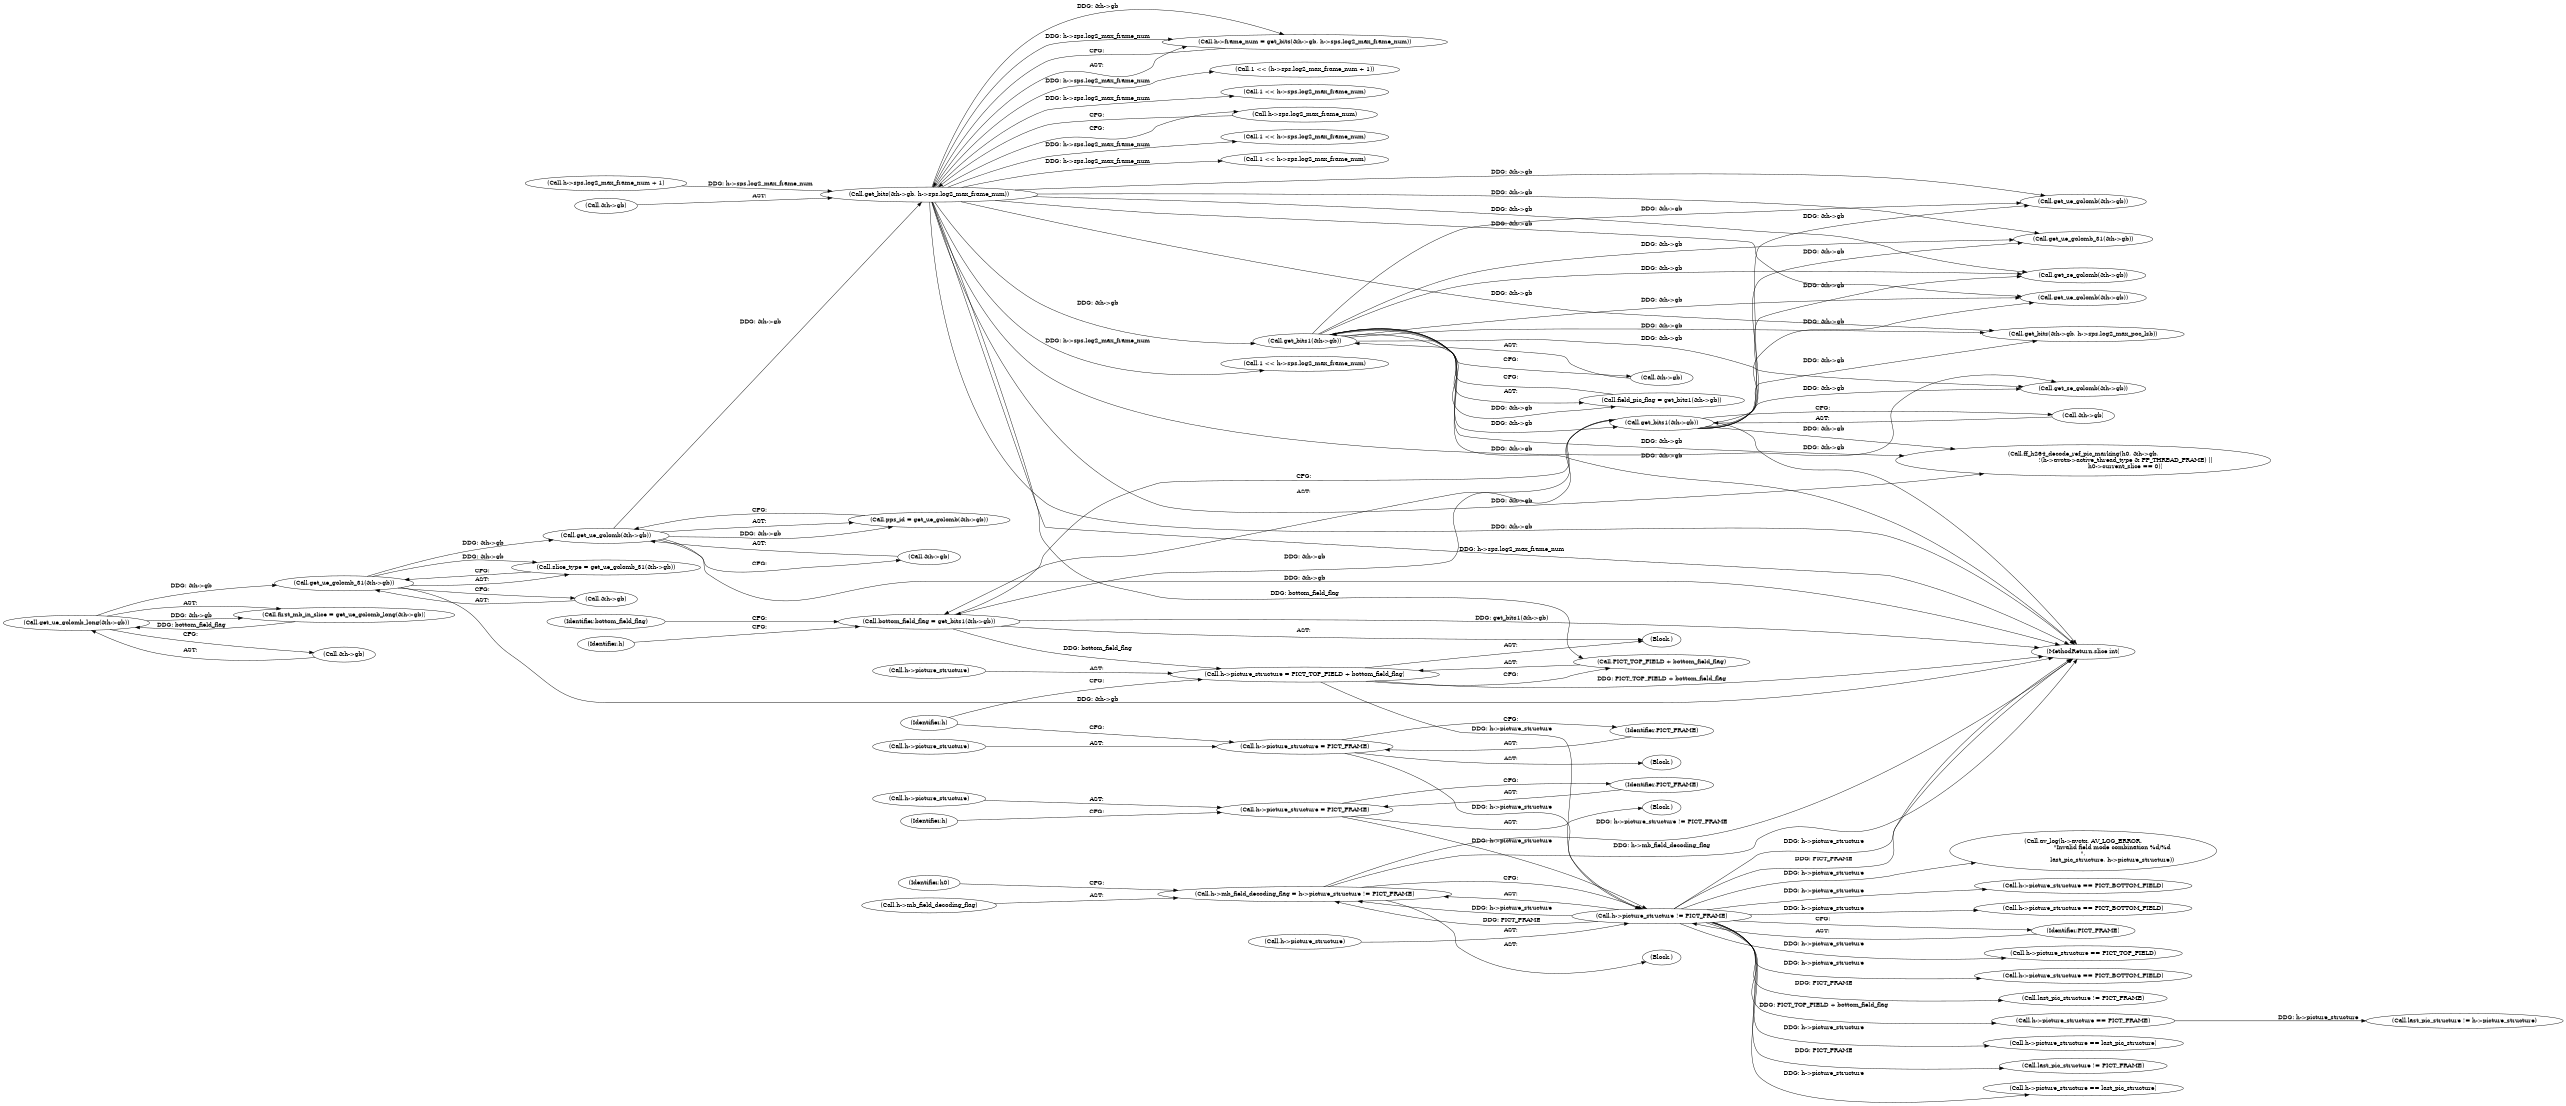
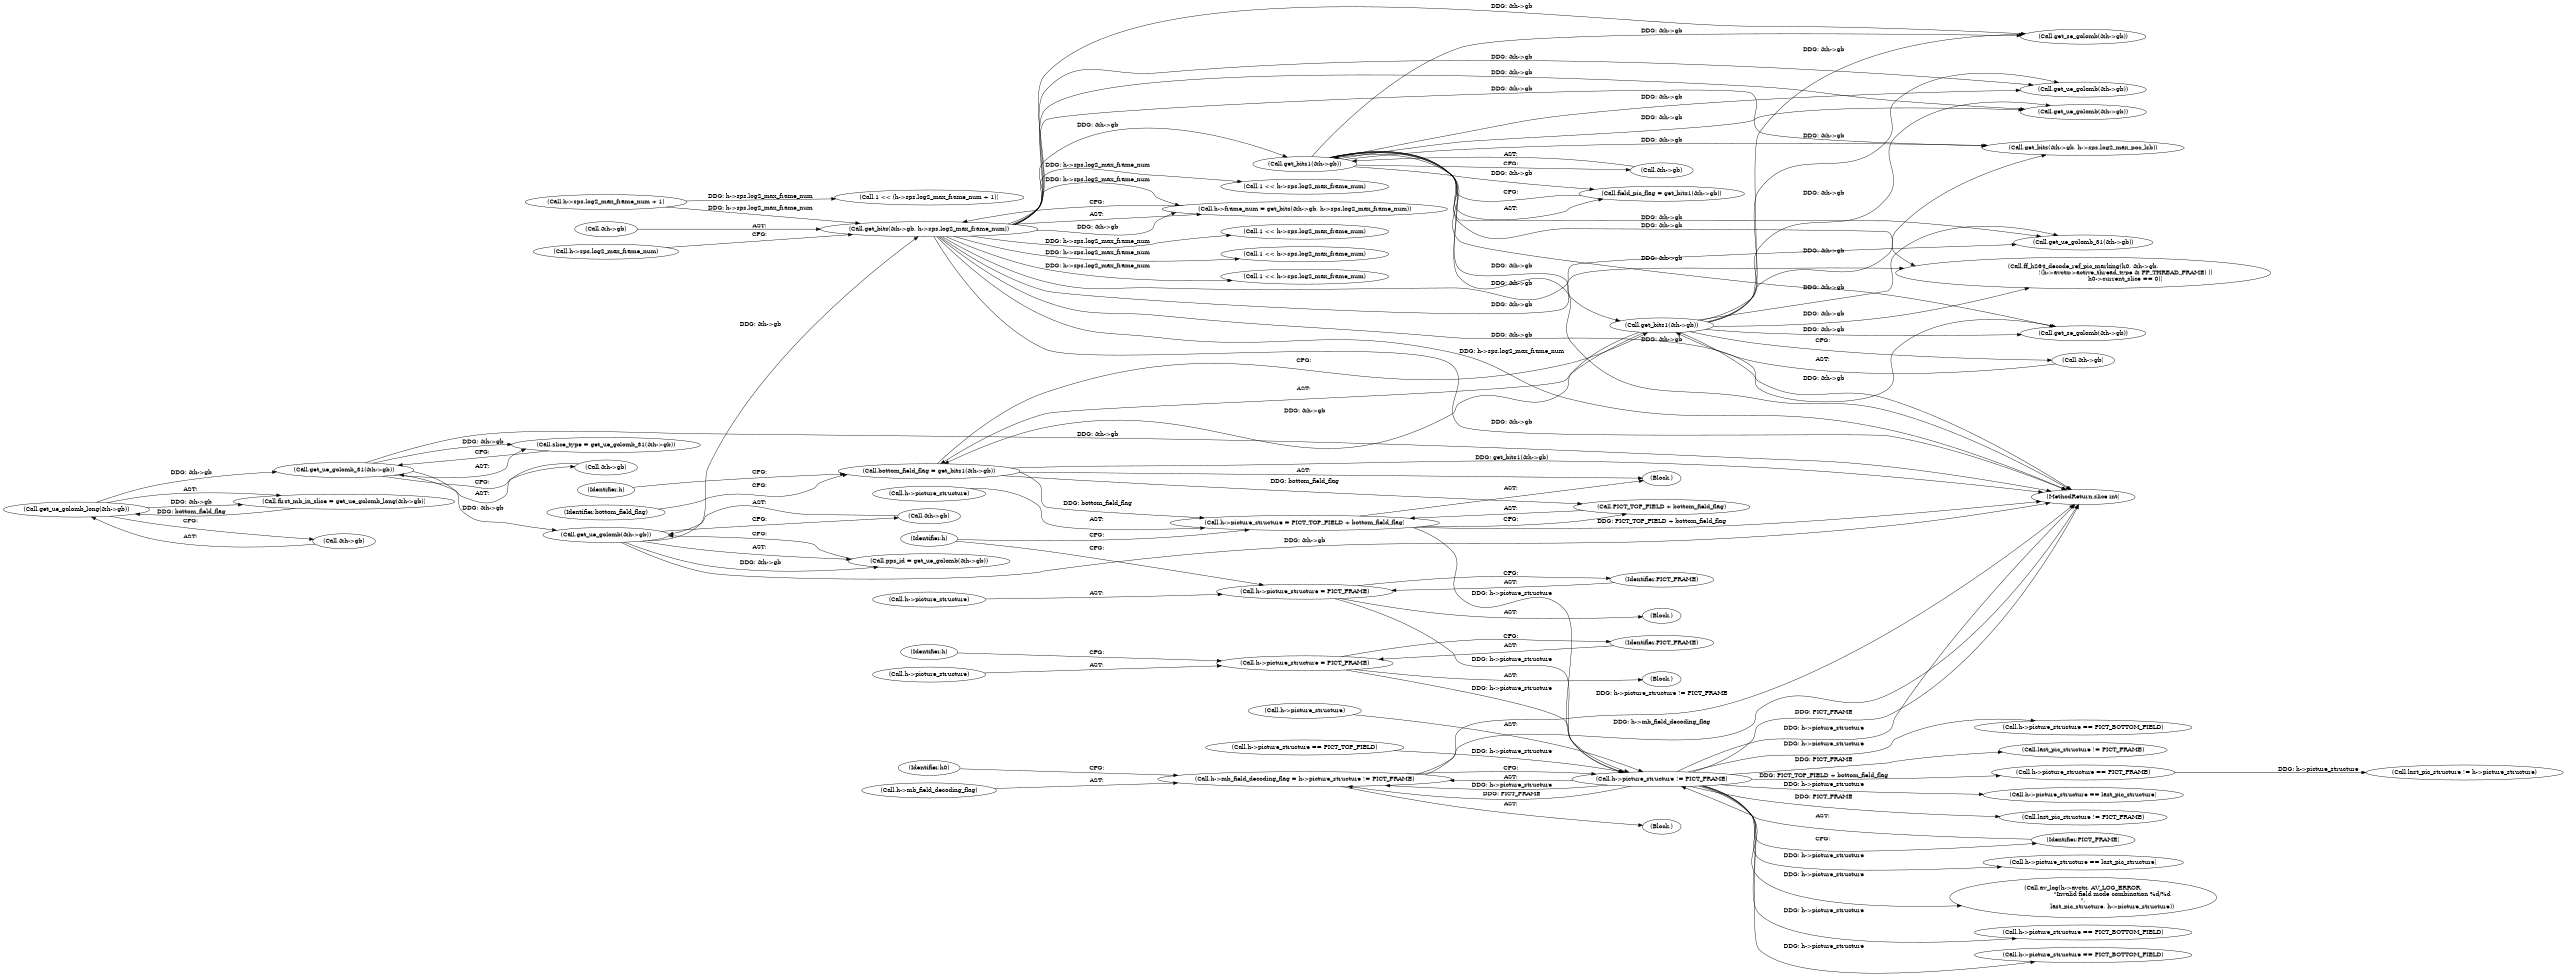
edge "(Call,get_bits(&h->gb, h->sps.log2_max_frame_num))" -> "(Call,1 << (h->sps.log2_max_frame_num + 1))": now "(Call,h->sps.log2_max_frame_num + 1)" -> "(Call,1 << (h->sps.log2_max_frame_num + 1))"
edge "(Call,get_bits(&h->gb, h->sps.log2_max_frame_num))" -> "(Call,h->sps.log2_max_frame_num)": removed, label "CFG:"
edge "(Call,get_bits(&h->gb, h->sps.log2_max_frame_num))" -> "(Call,PICT_TOP_FIELD + bottom_field_flag)": now "(Call,bottom_field_flag = get_bits1(&h->gb))" -> "(Call,PICT_TOP_FIELD + bottom_field_flag)"
edge "(Call,h->picture_structure != PICT_FRAME)" -> "(Call,h->picture_structure == PICT_TOP_FIELD)": reversed
